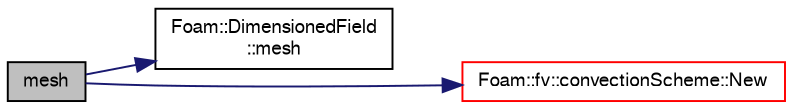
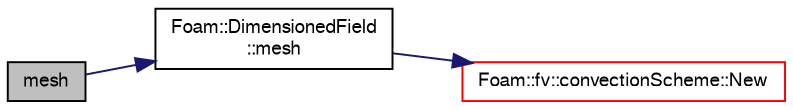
edge "mesh" -> "Foam::fv::convectionScheme::New": now "Foam::DimensionedField ::mesh" -> "Foam::fv::convectionScheme::New"
